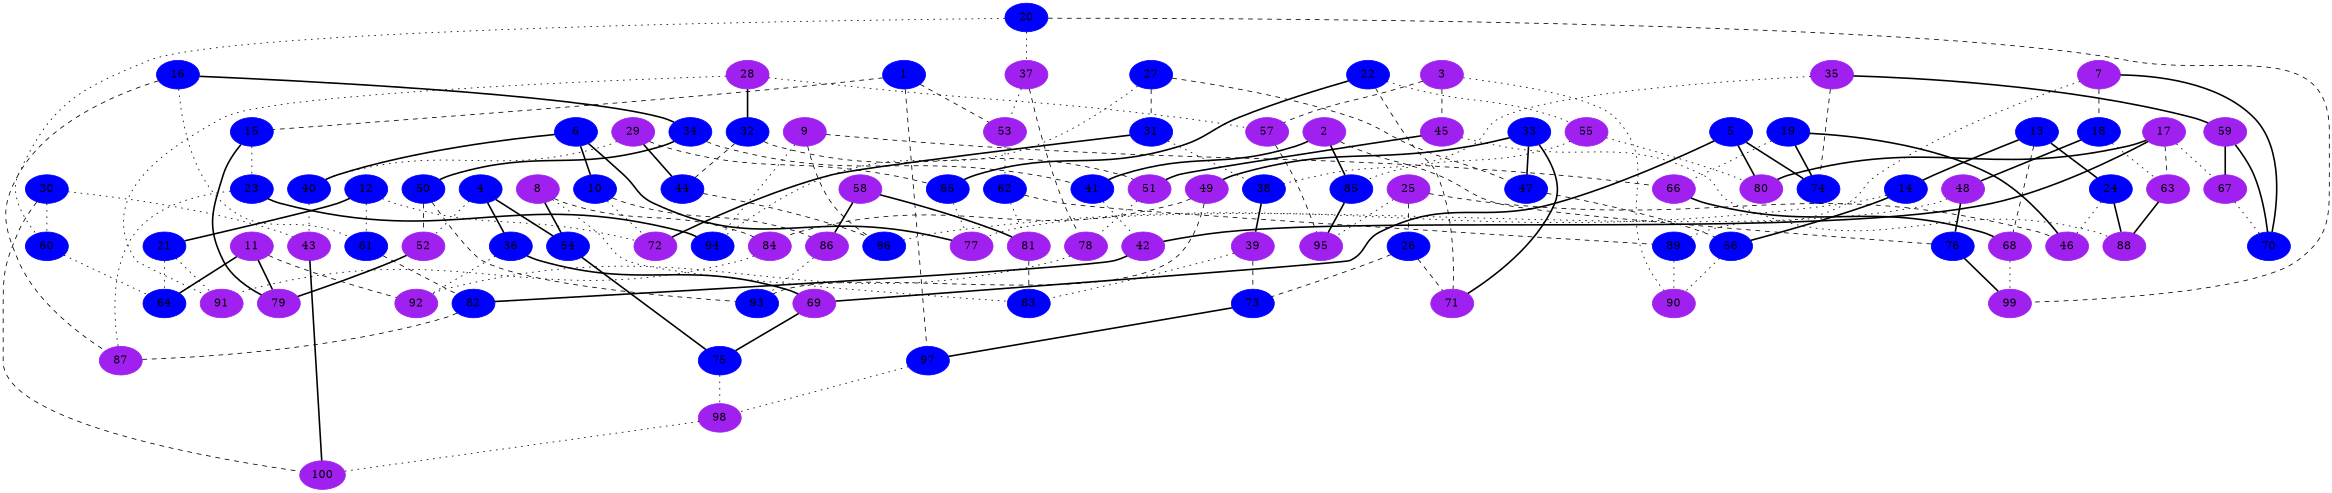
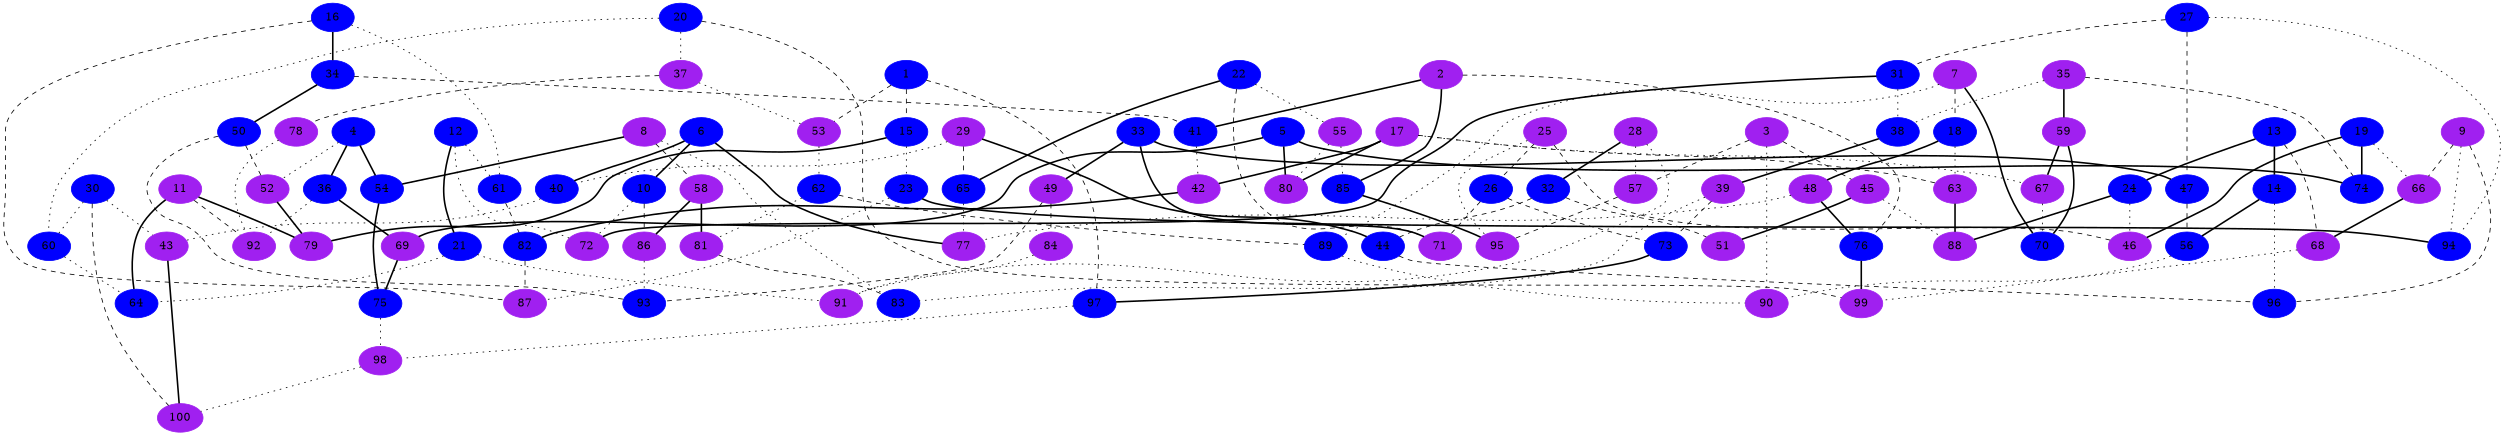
edge "8" -- "84": now "8" -- "58"
edge "51" -- "78": removed
